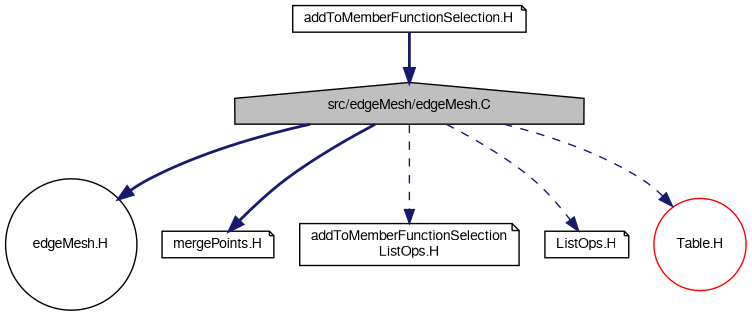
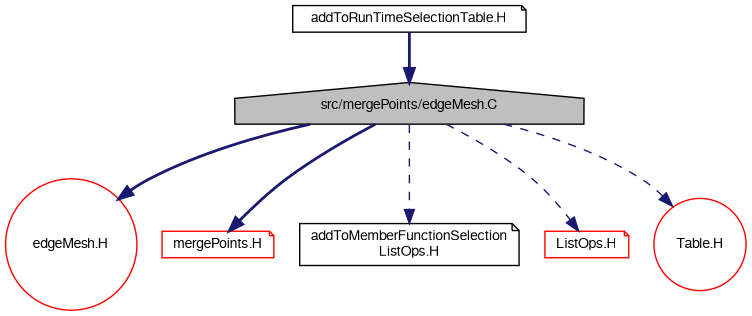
node "addToMemberFunctionSelection.H": label "addToMemberFunctionSelection.H" -> "addToRunTimeSelectionTable.H"
node "src/edgeMesh/edgeMesh.C": label "src/edgeMesh/edgeMesh.C" -> "src/mergePoints/edgeMesh.C"
node "edgeMesh.H": color black -> red
node "mergePoints.H": color black -> red
node "ListOps.H": color black -> red
